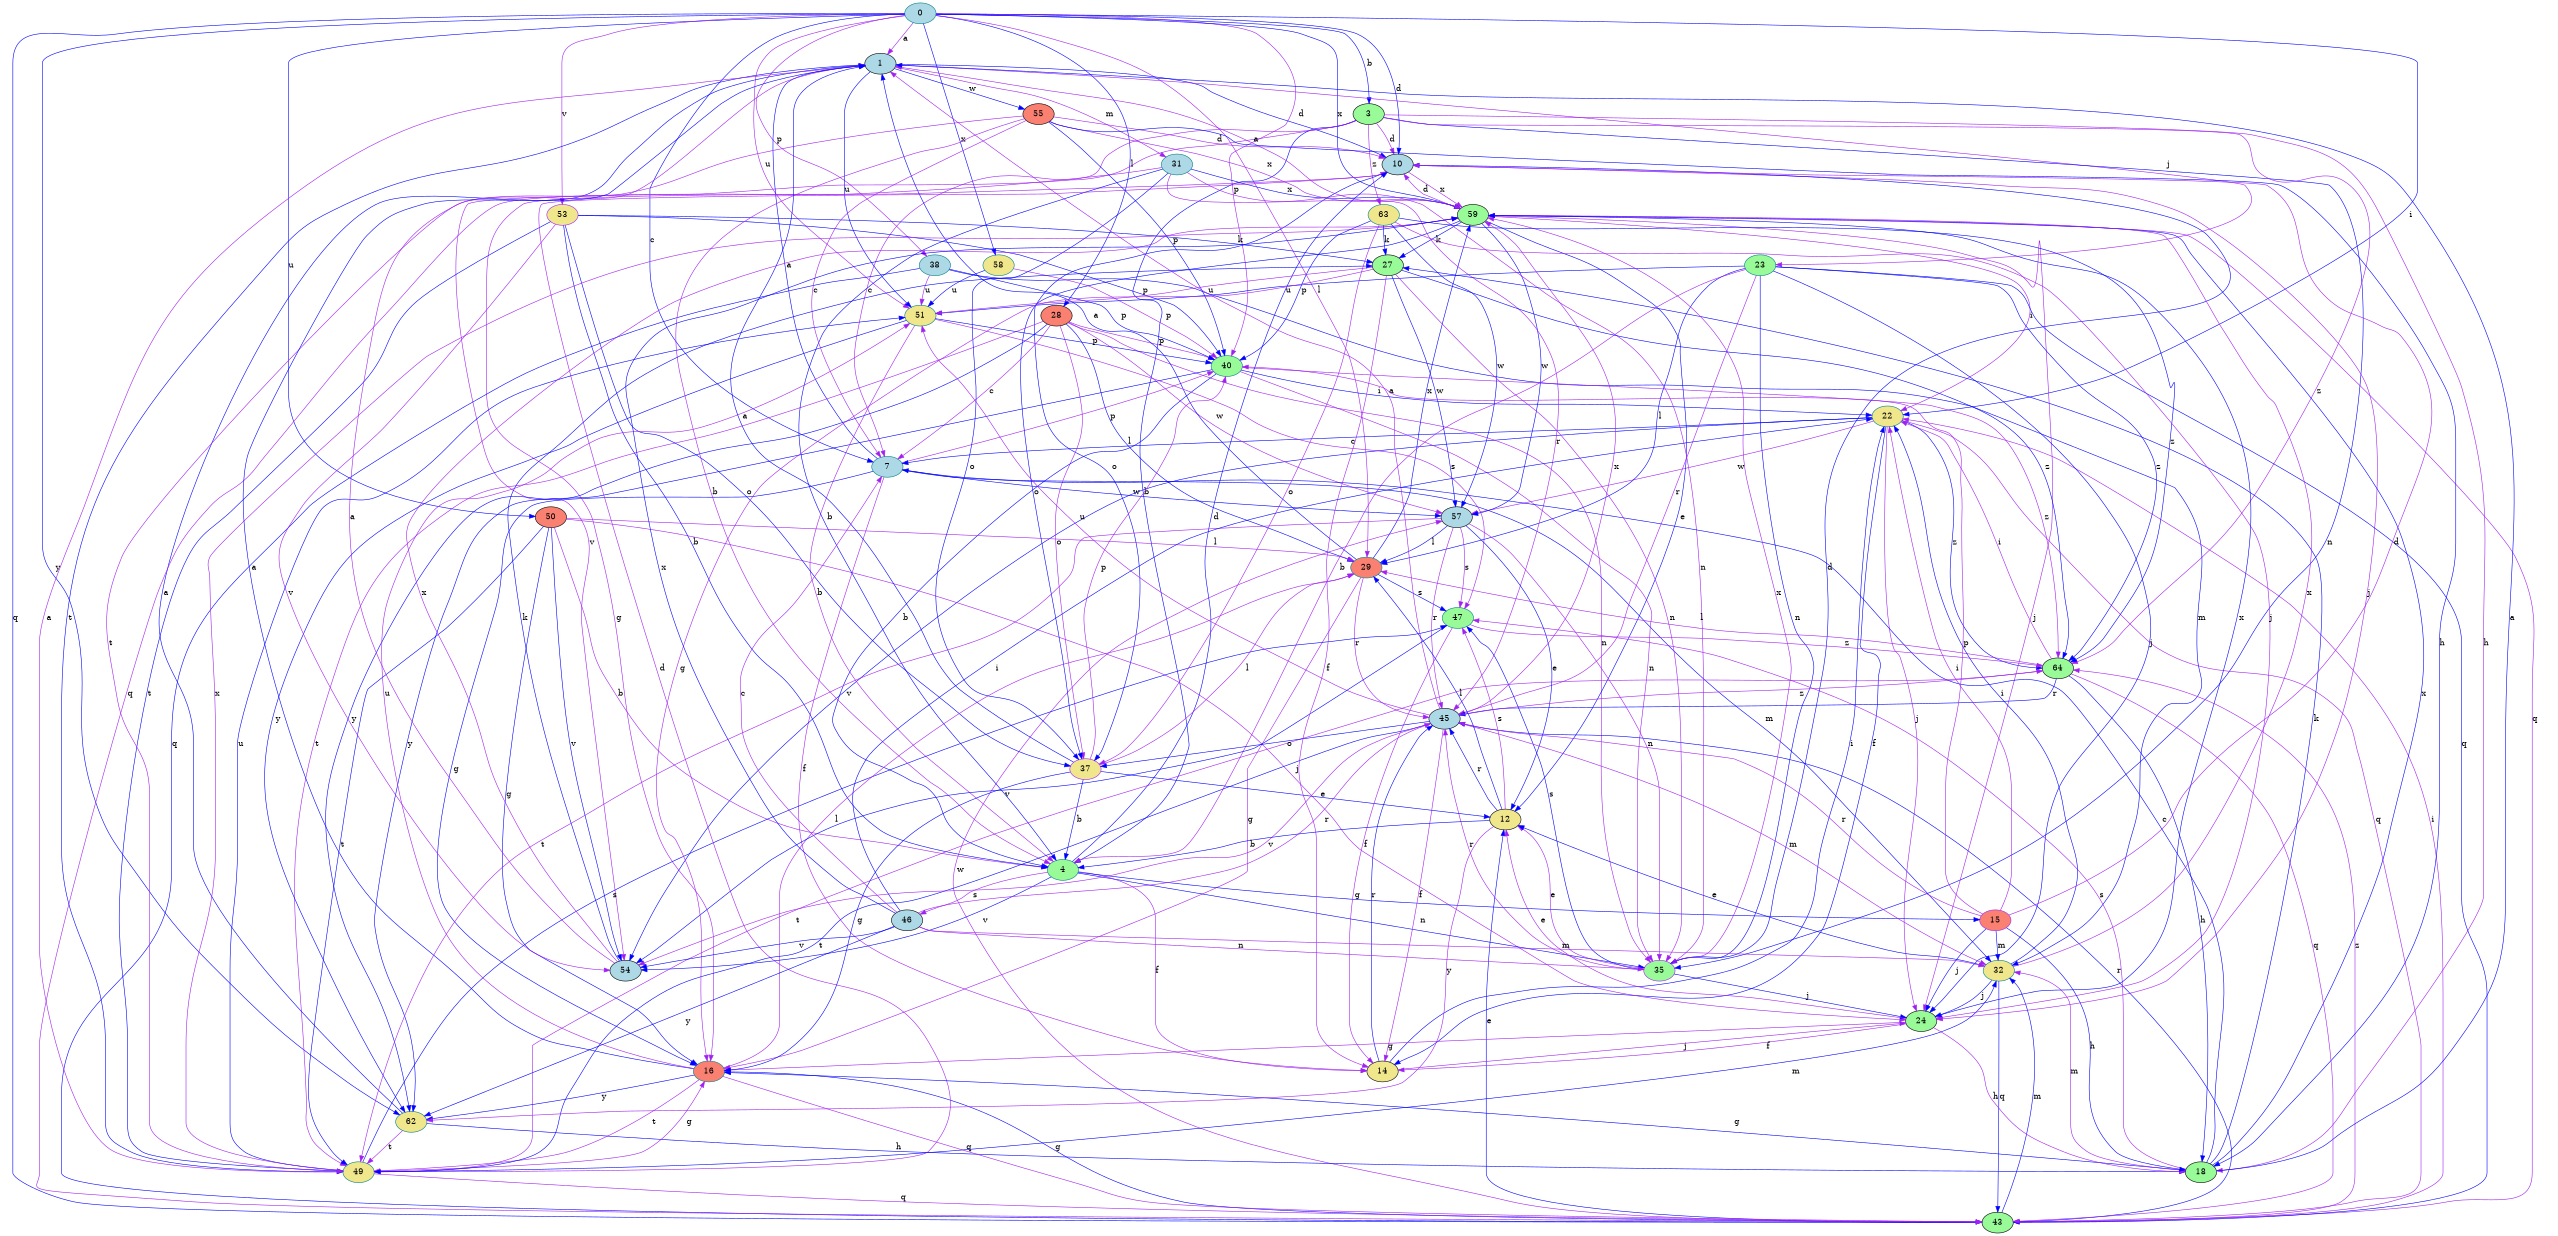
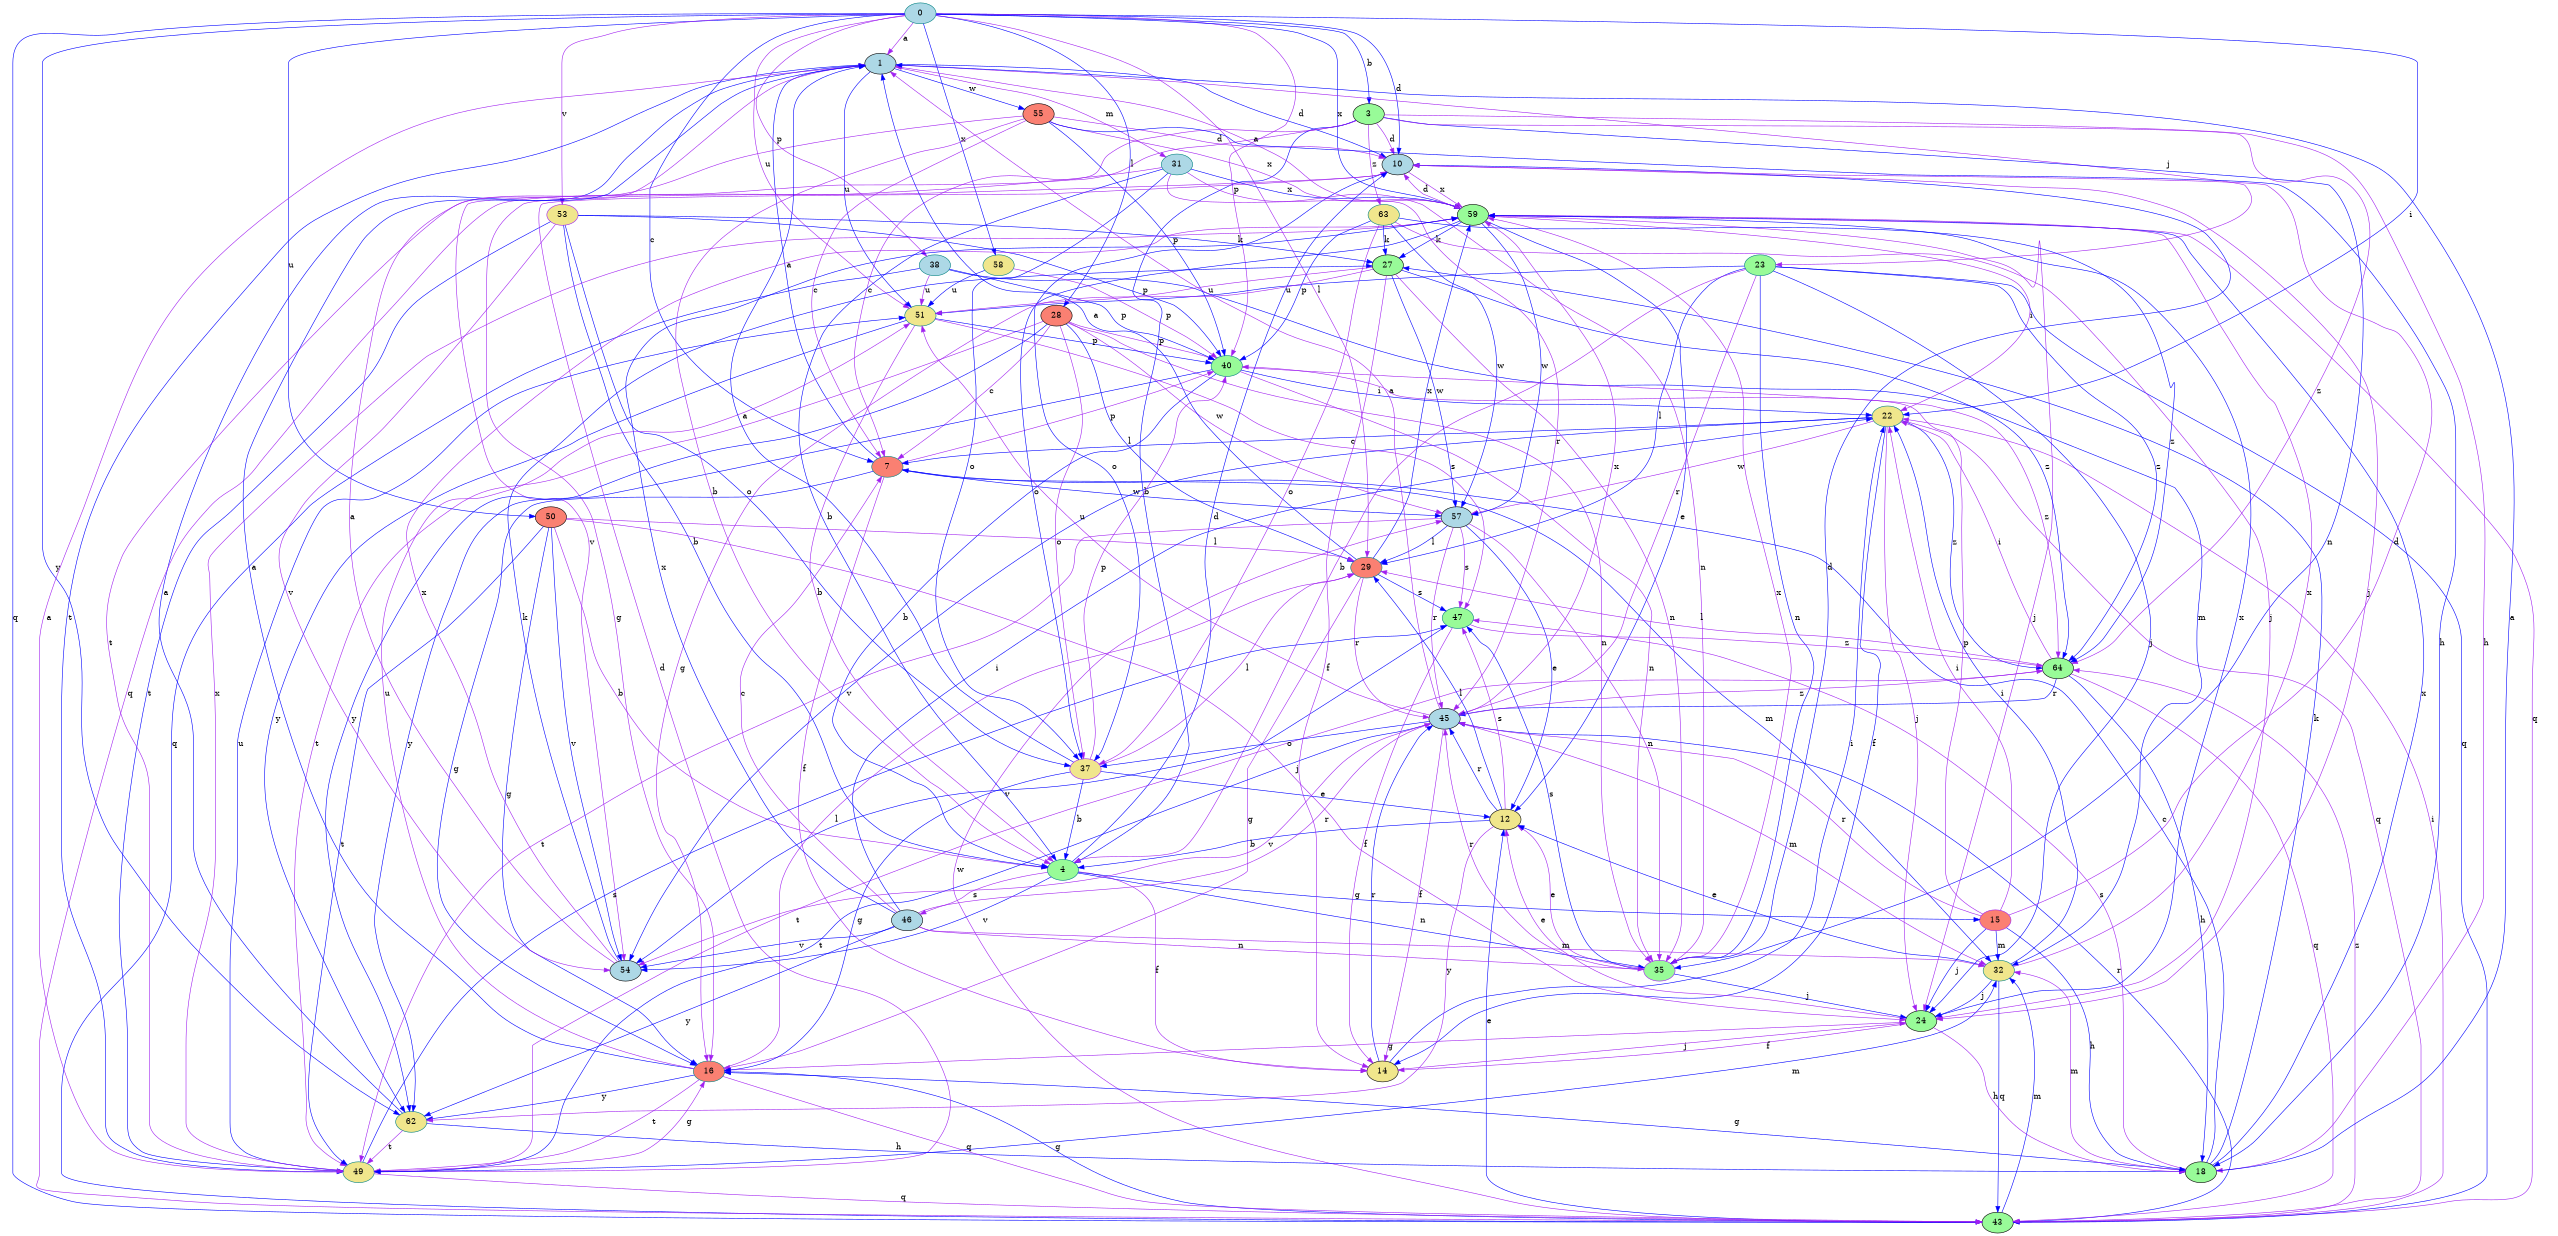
node "7": fillcolor lightblue -> salmon
